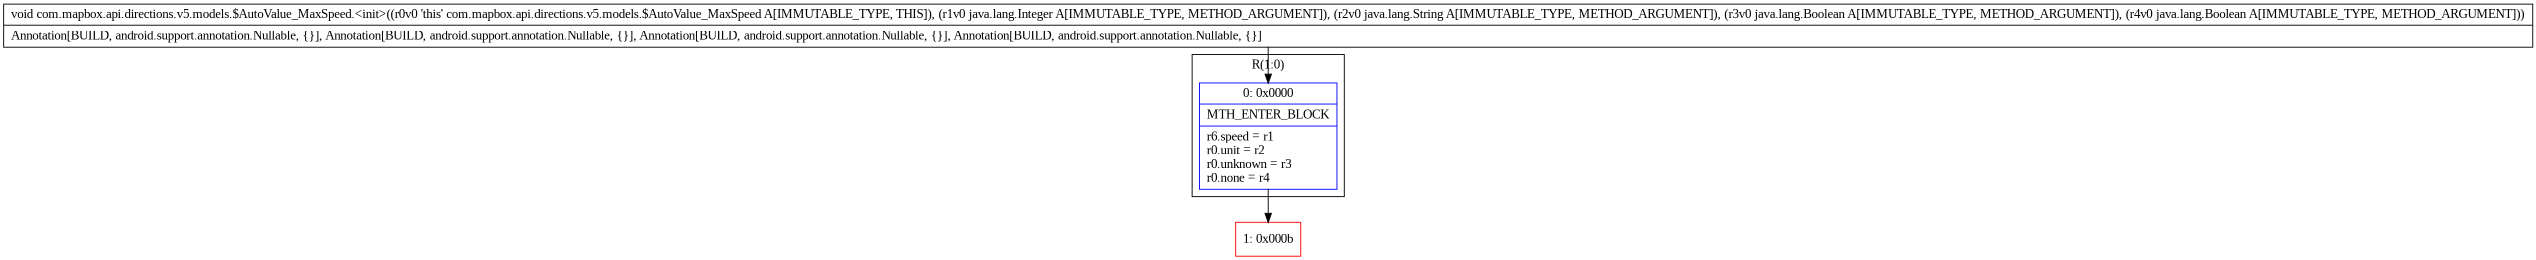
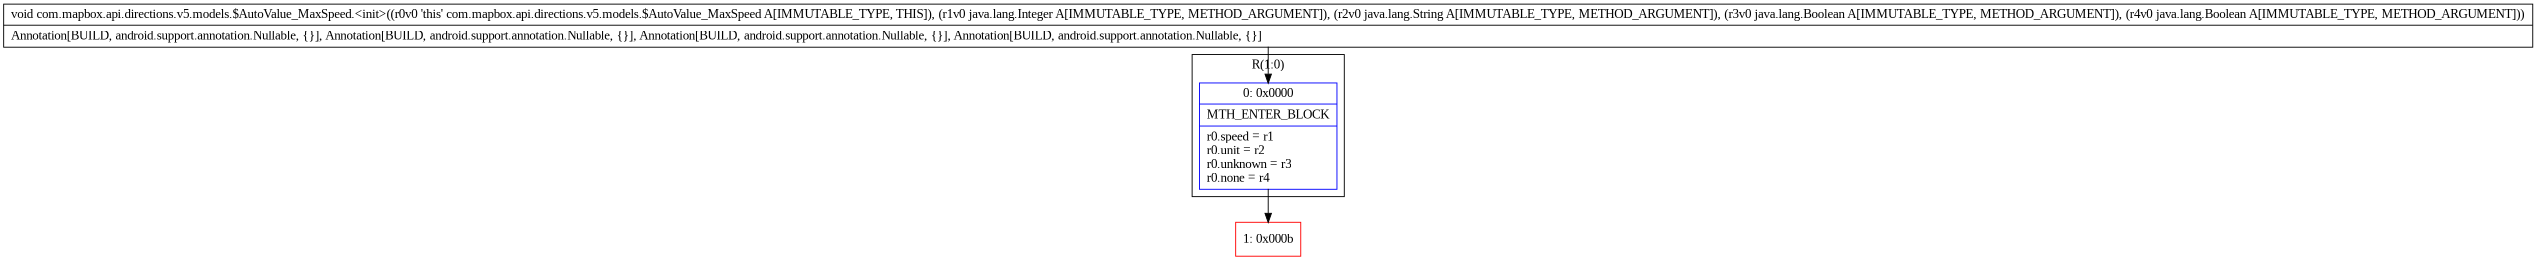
node "0: 0x0000": text "r6.speed = r1" -> "r0.speed = r1"
